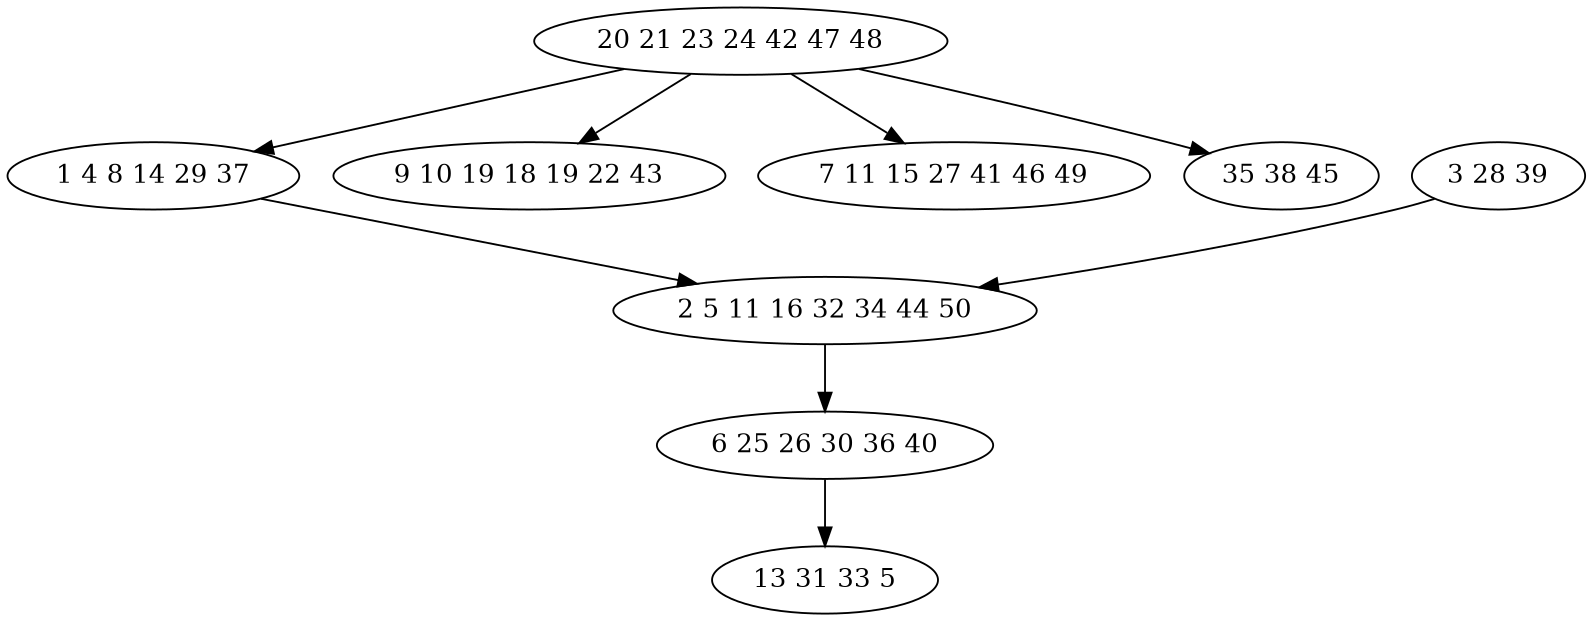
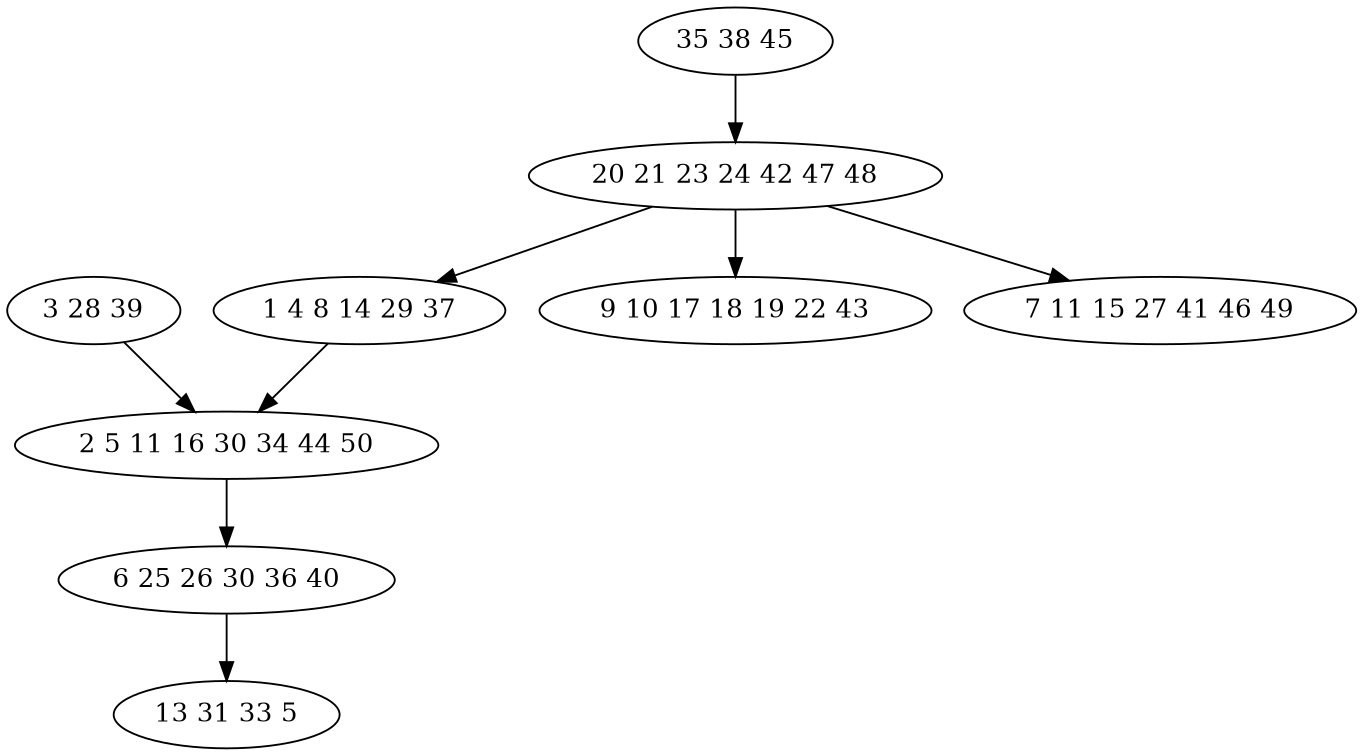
edge "20 21 23 24 42 47 48" -> "35 38 45": reversed
node "9 10 19 18 19 22 43": label "9 10 19 18 19 22 43" -> "9 10 17 18 19 22 43"
node "2 5 11 16 32 34 44 50": label "2 5 11 16 32 34 44 50" -> "2 5 11 16 30 34 44 50"
